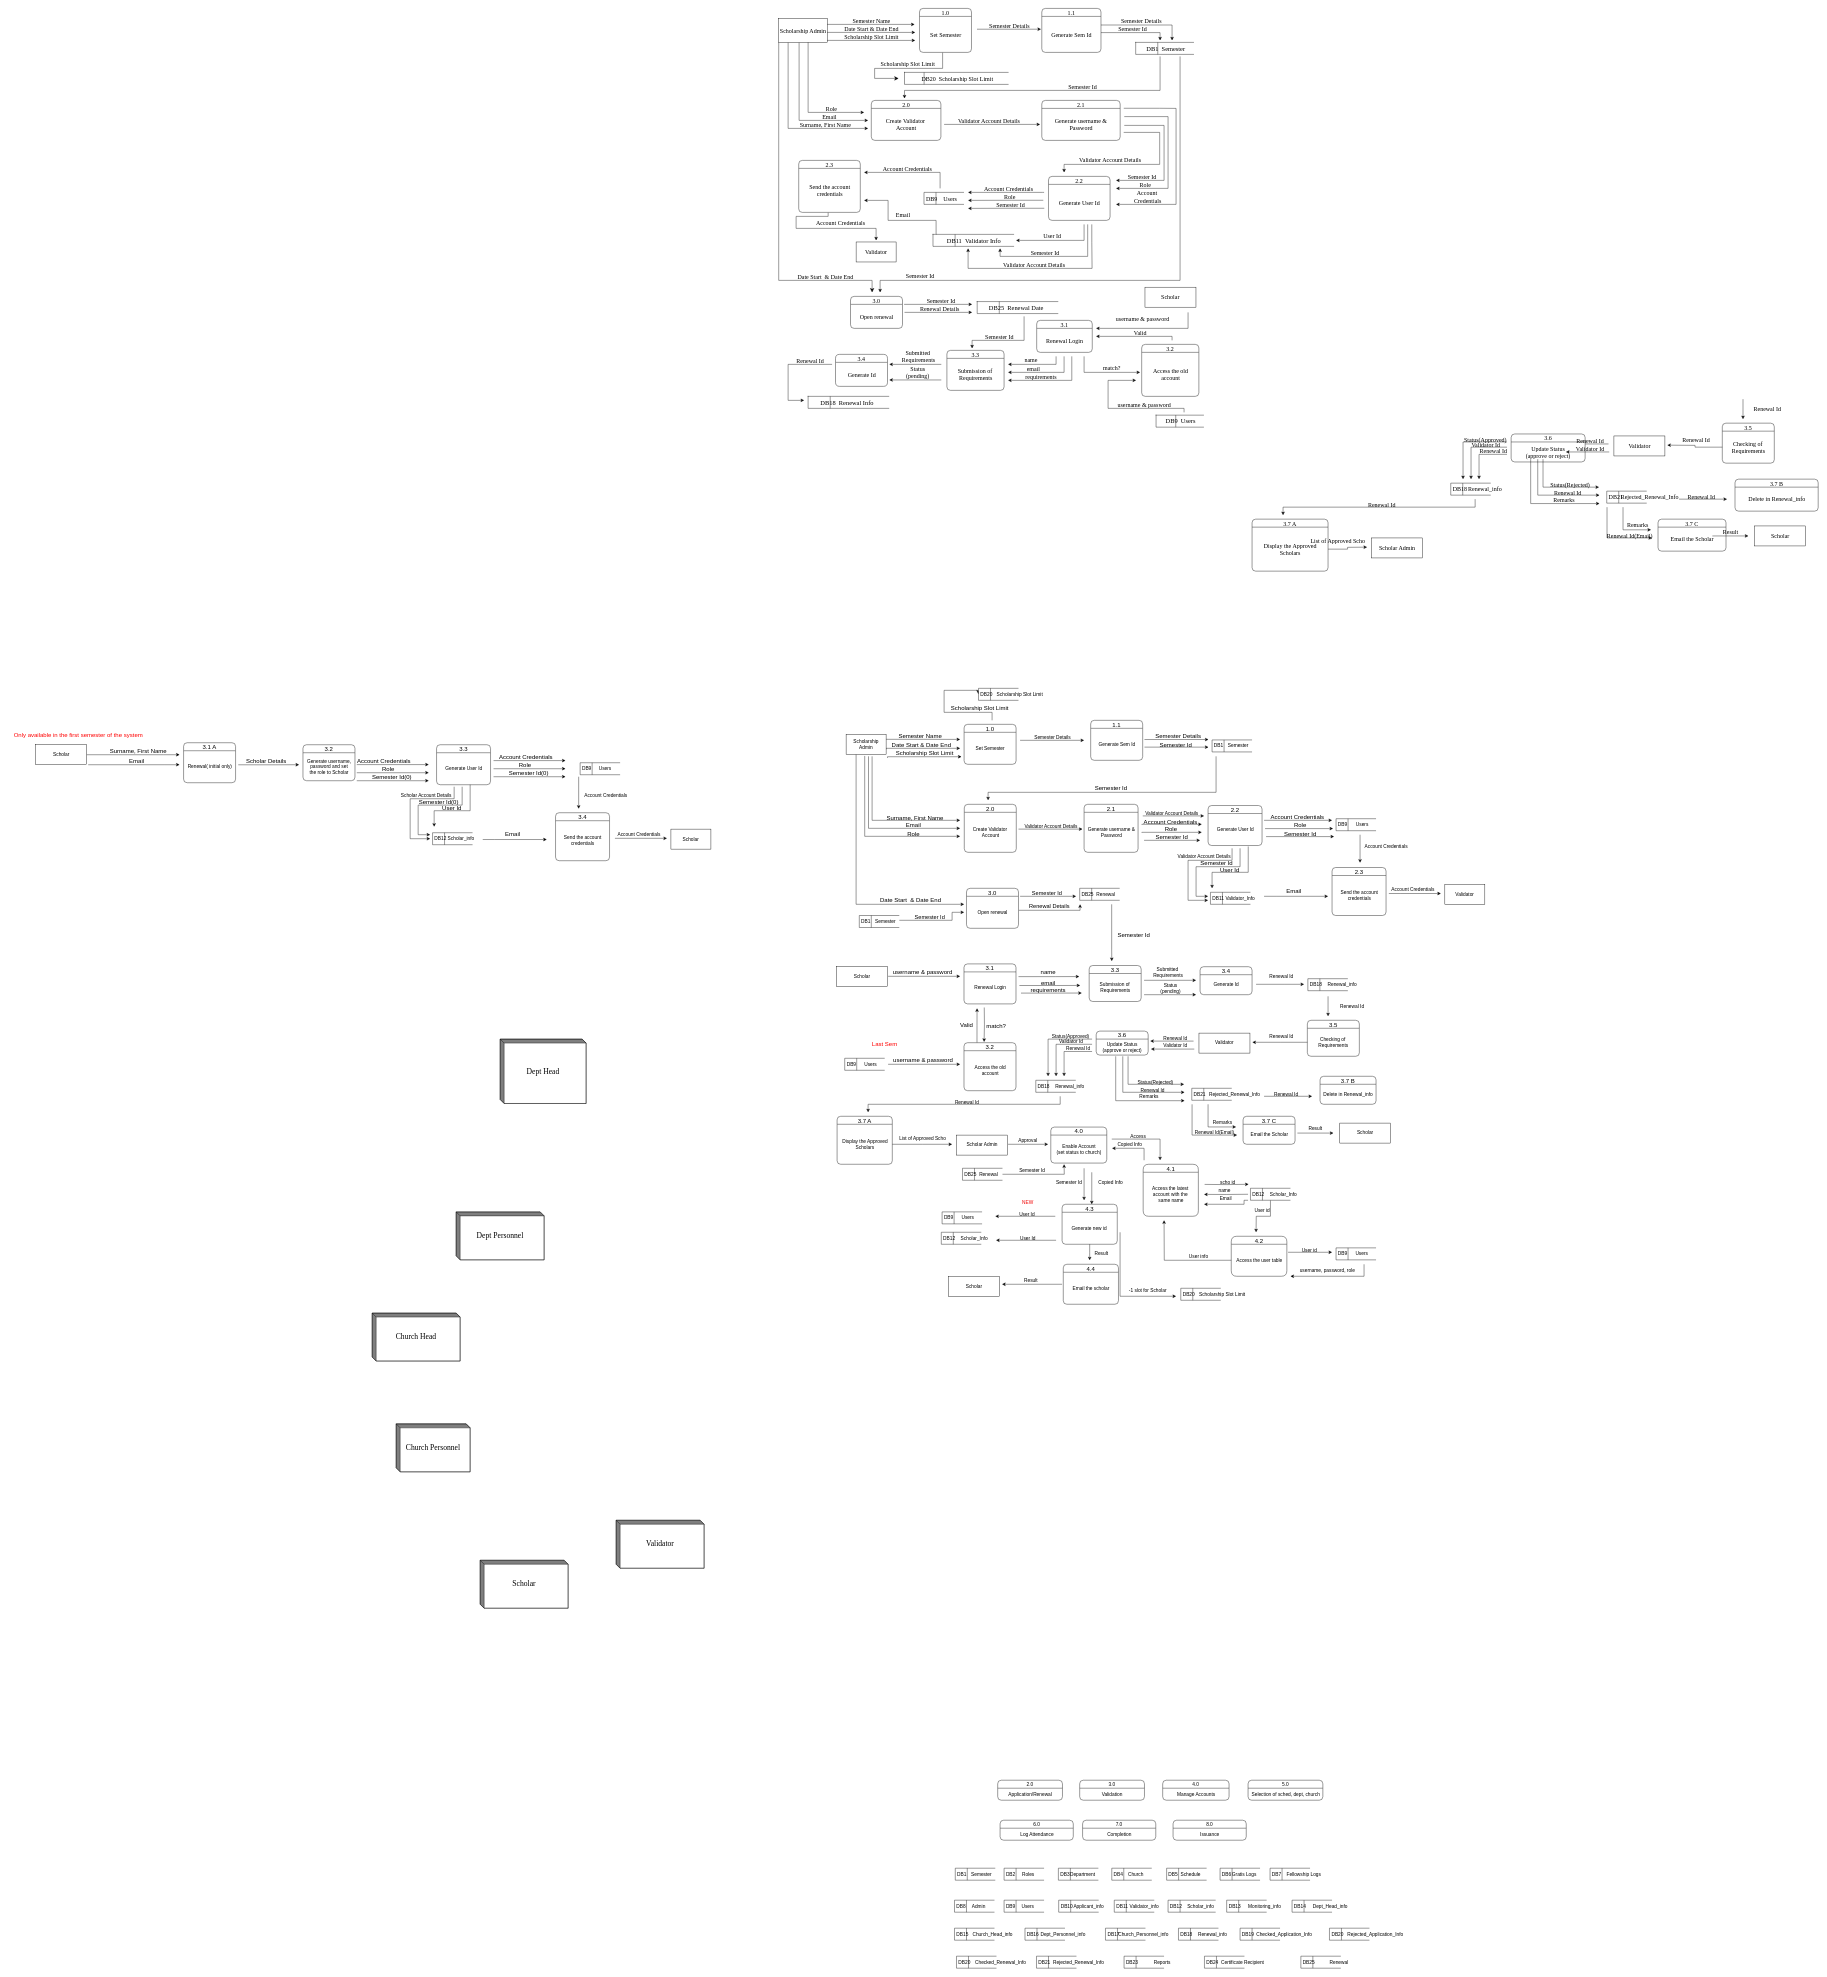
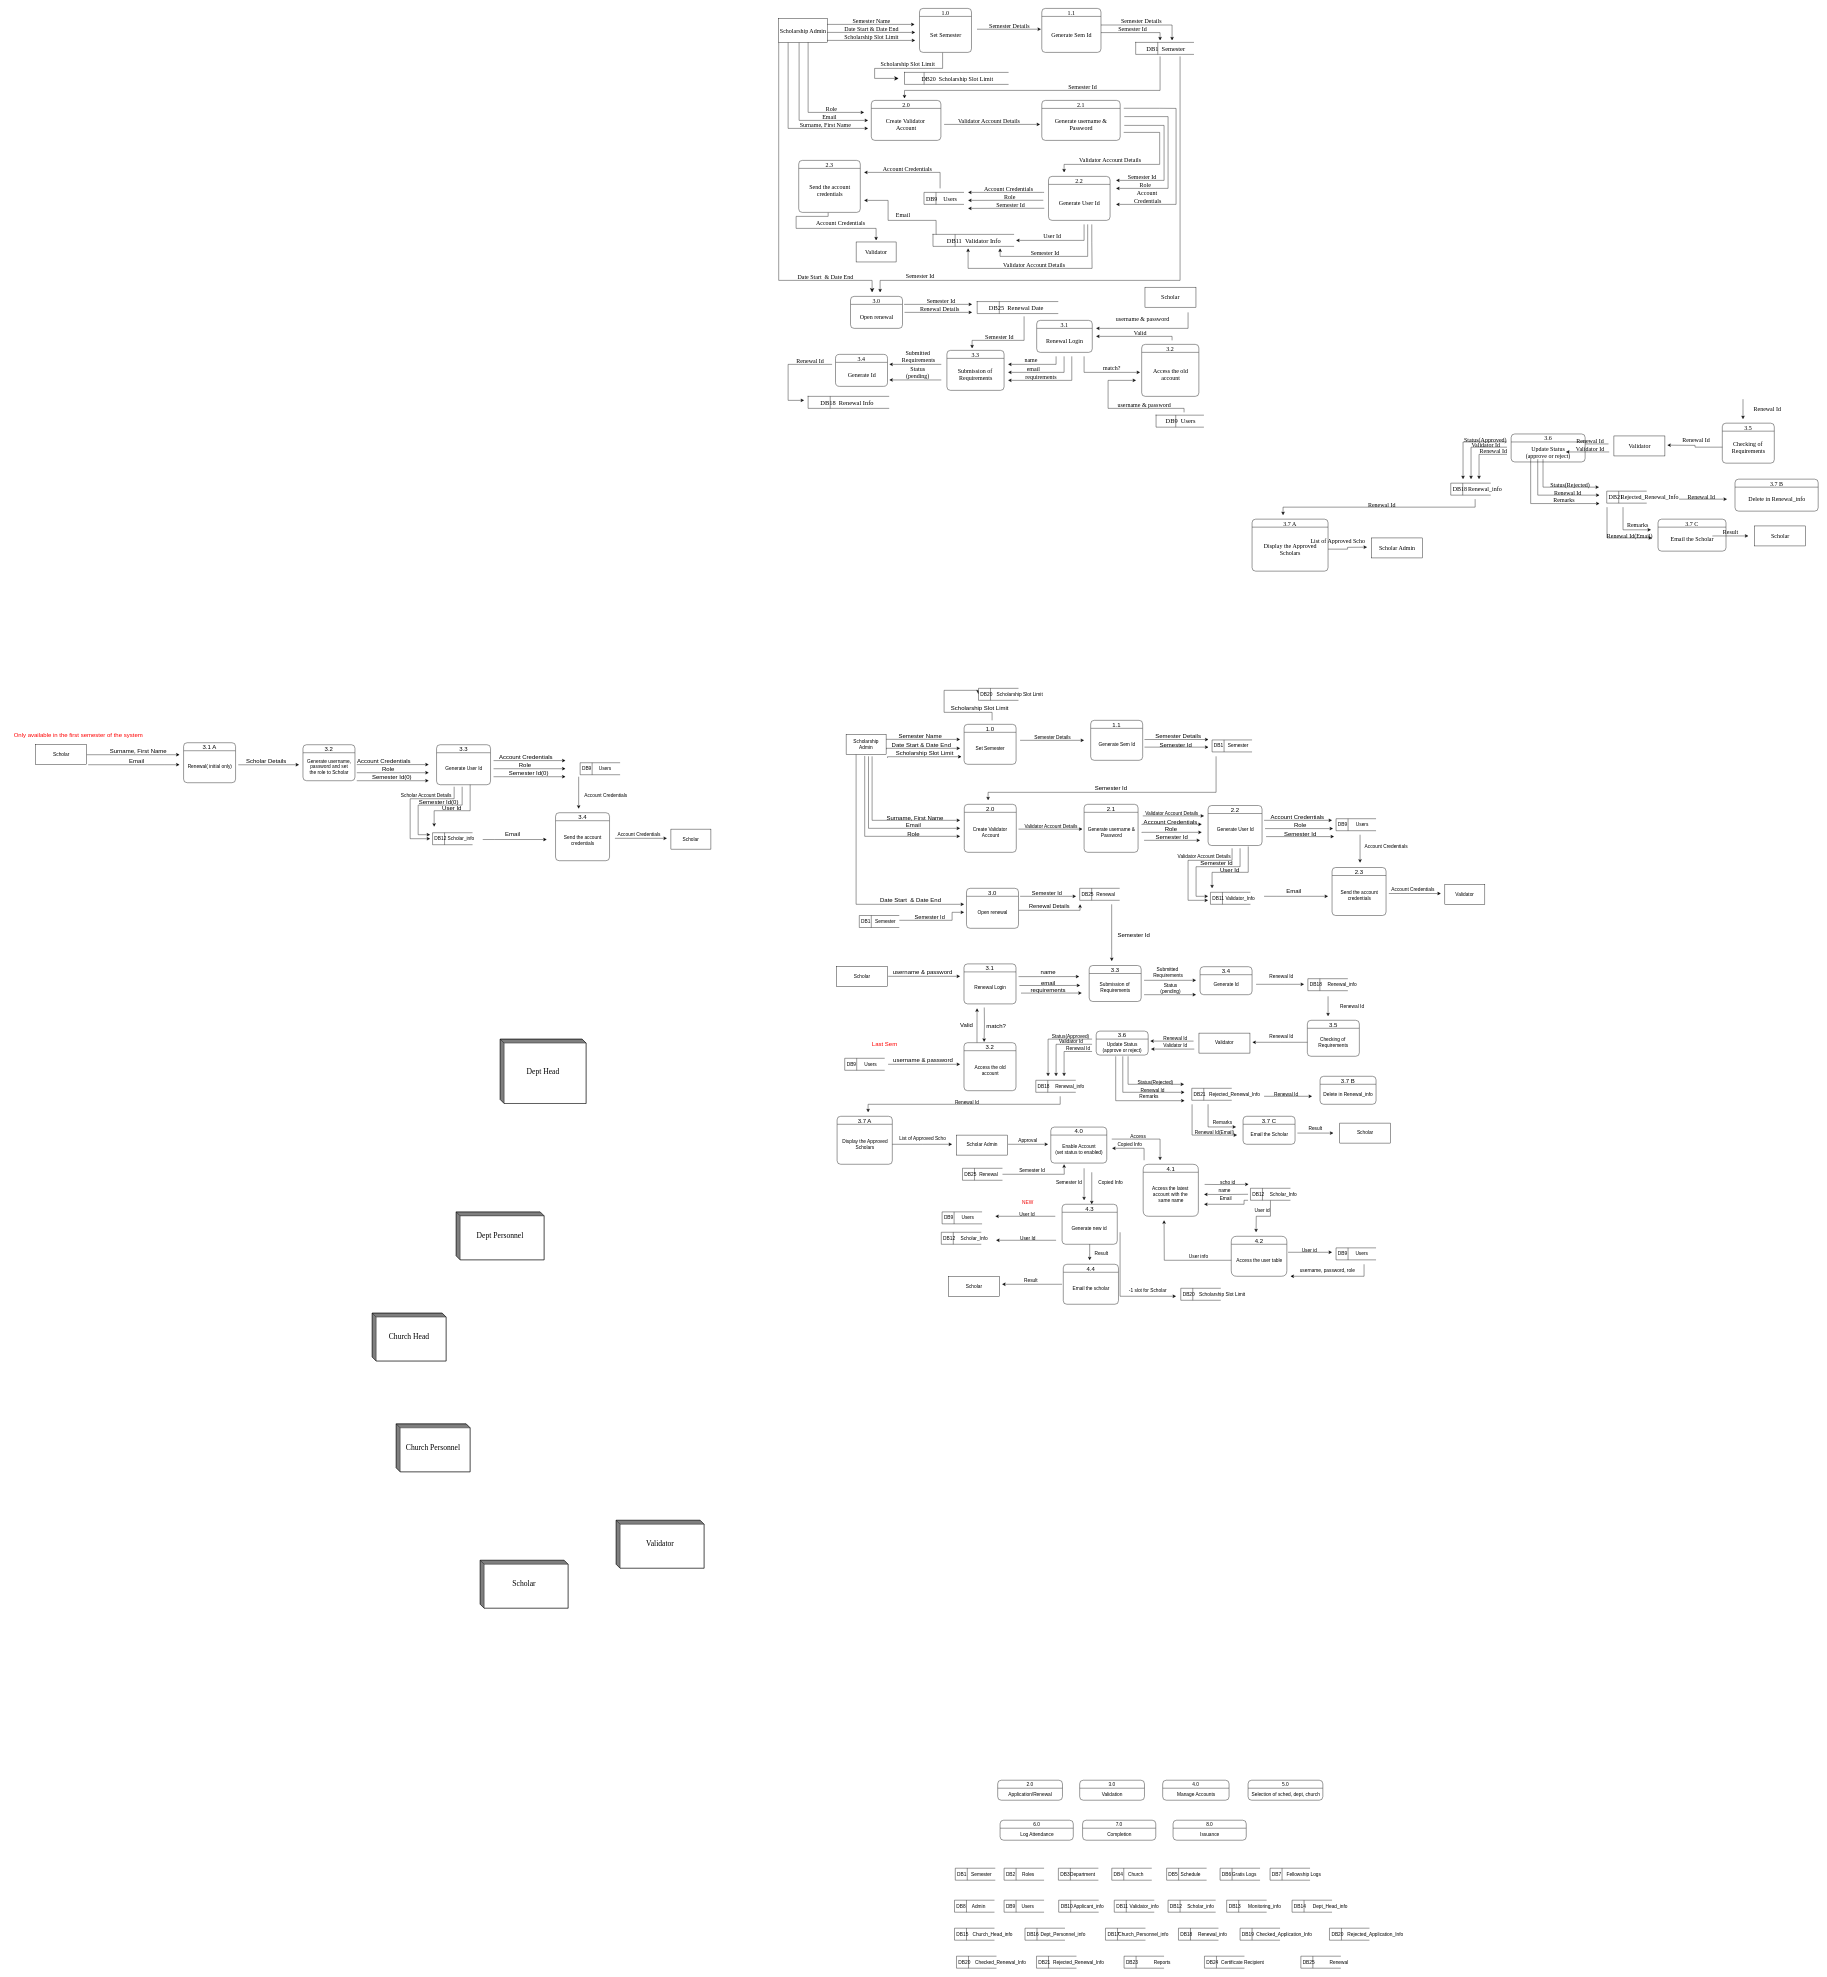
node "Enable Account (set status to church)": label "Enable Account (set status to church)" -> "Enable Account (set status to enabled)"
node "Church Head": size 88x48 -> 74x48
